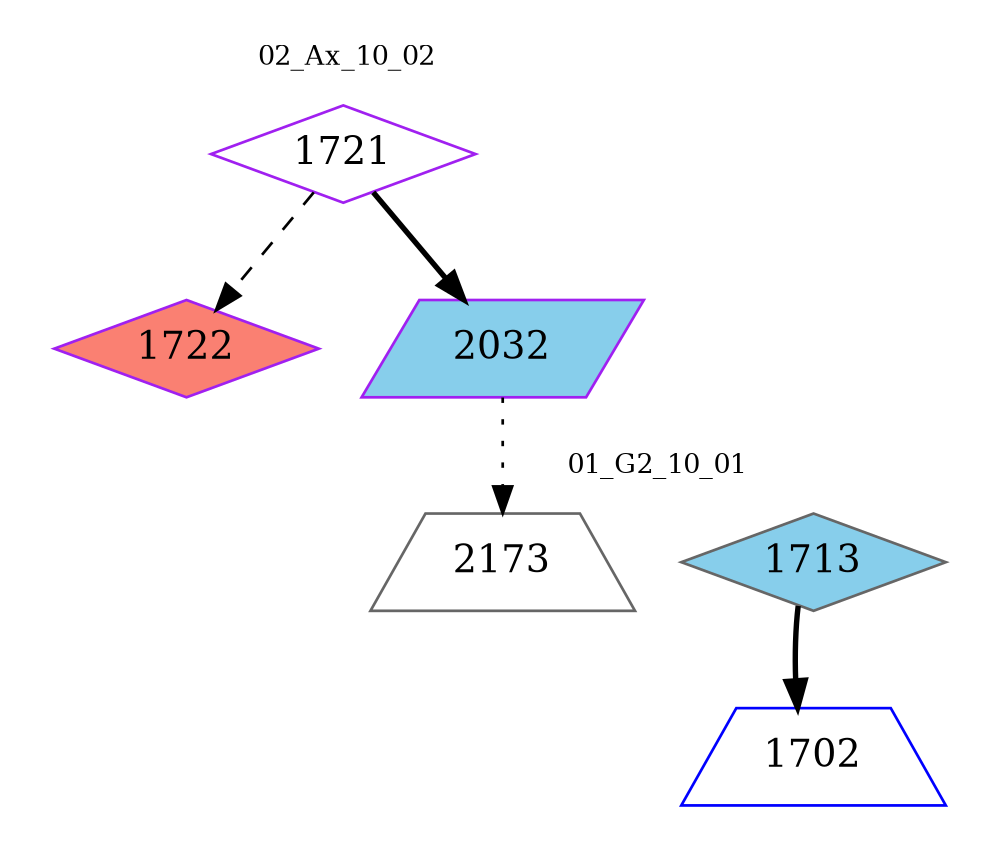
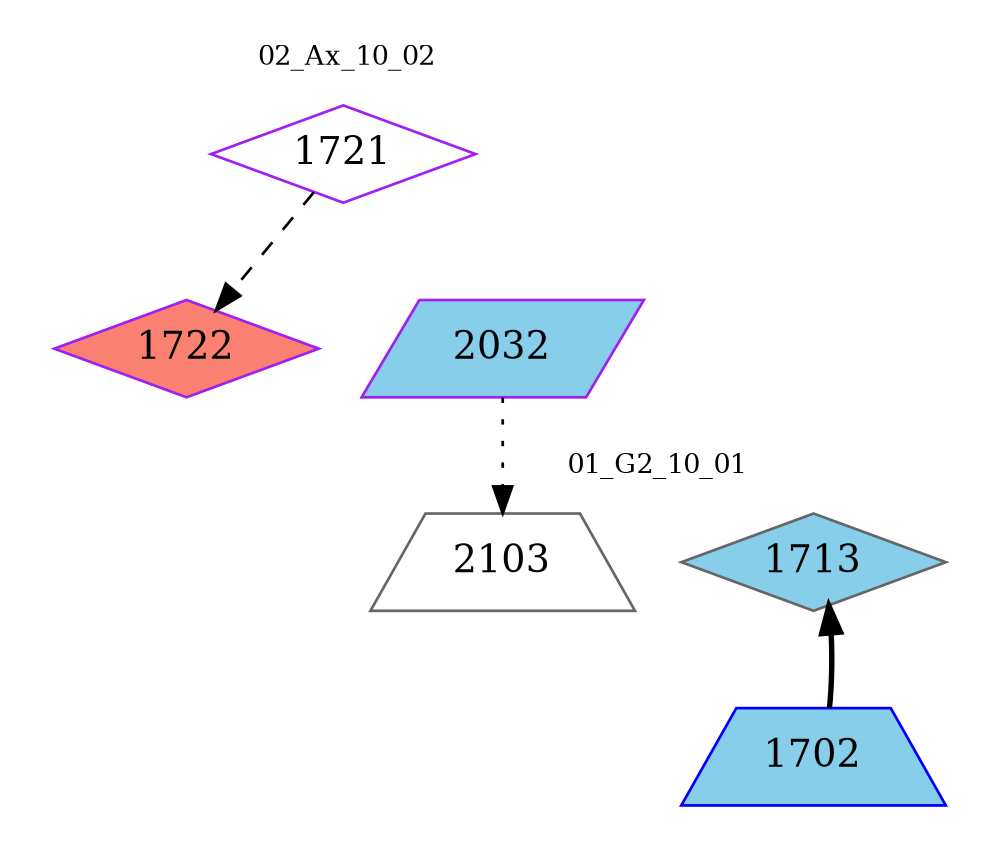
edge "1721" -> "2032": removed
node "2173": label "2173" -> "2103"
edge "1713" -> "1702": reversed
node "1702": fillcolor white -> skyblue
